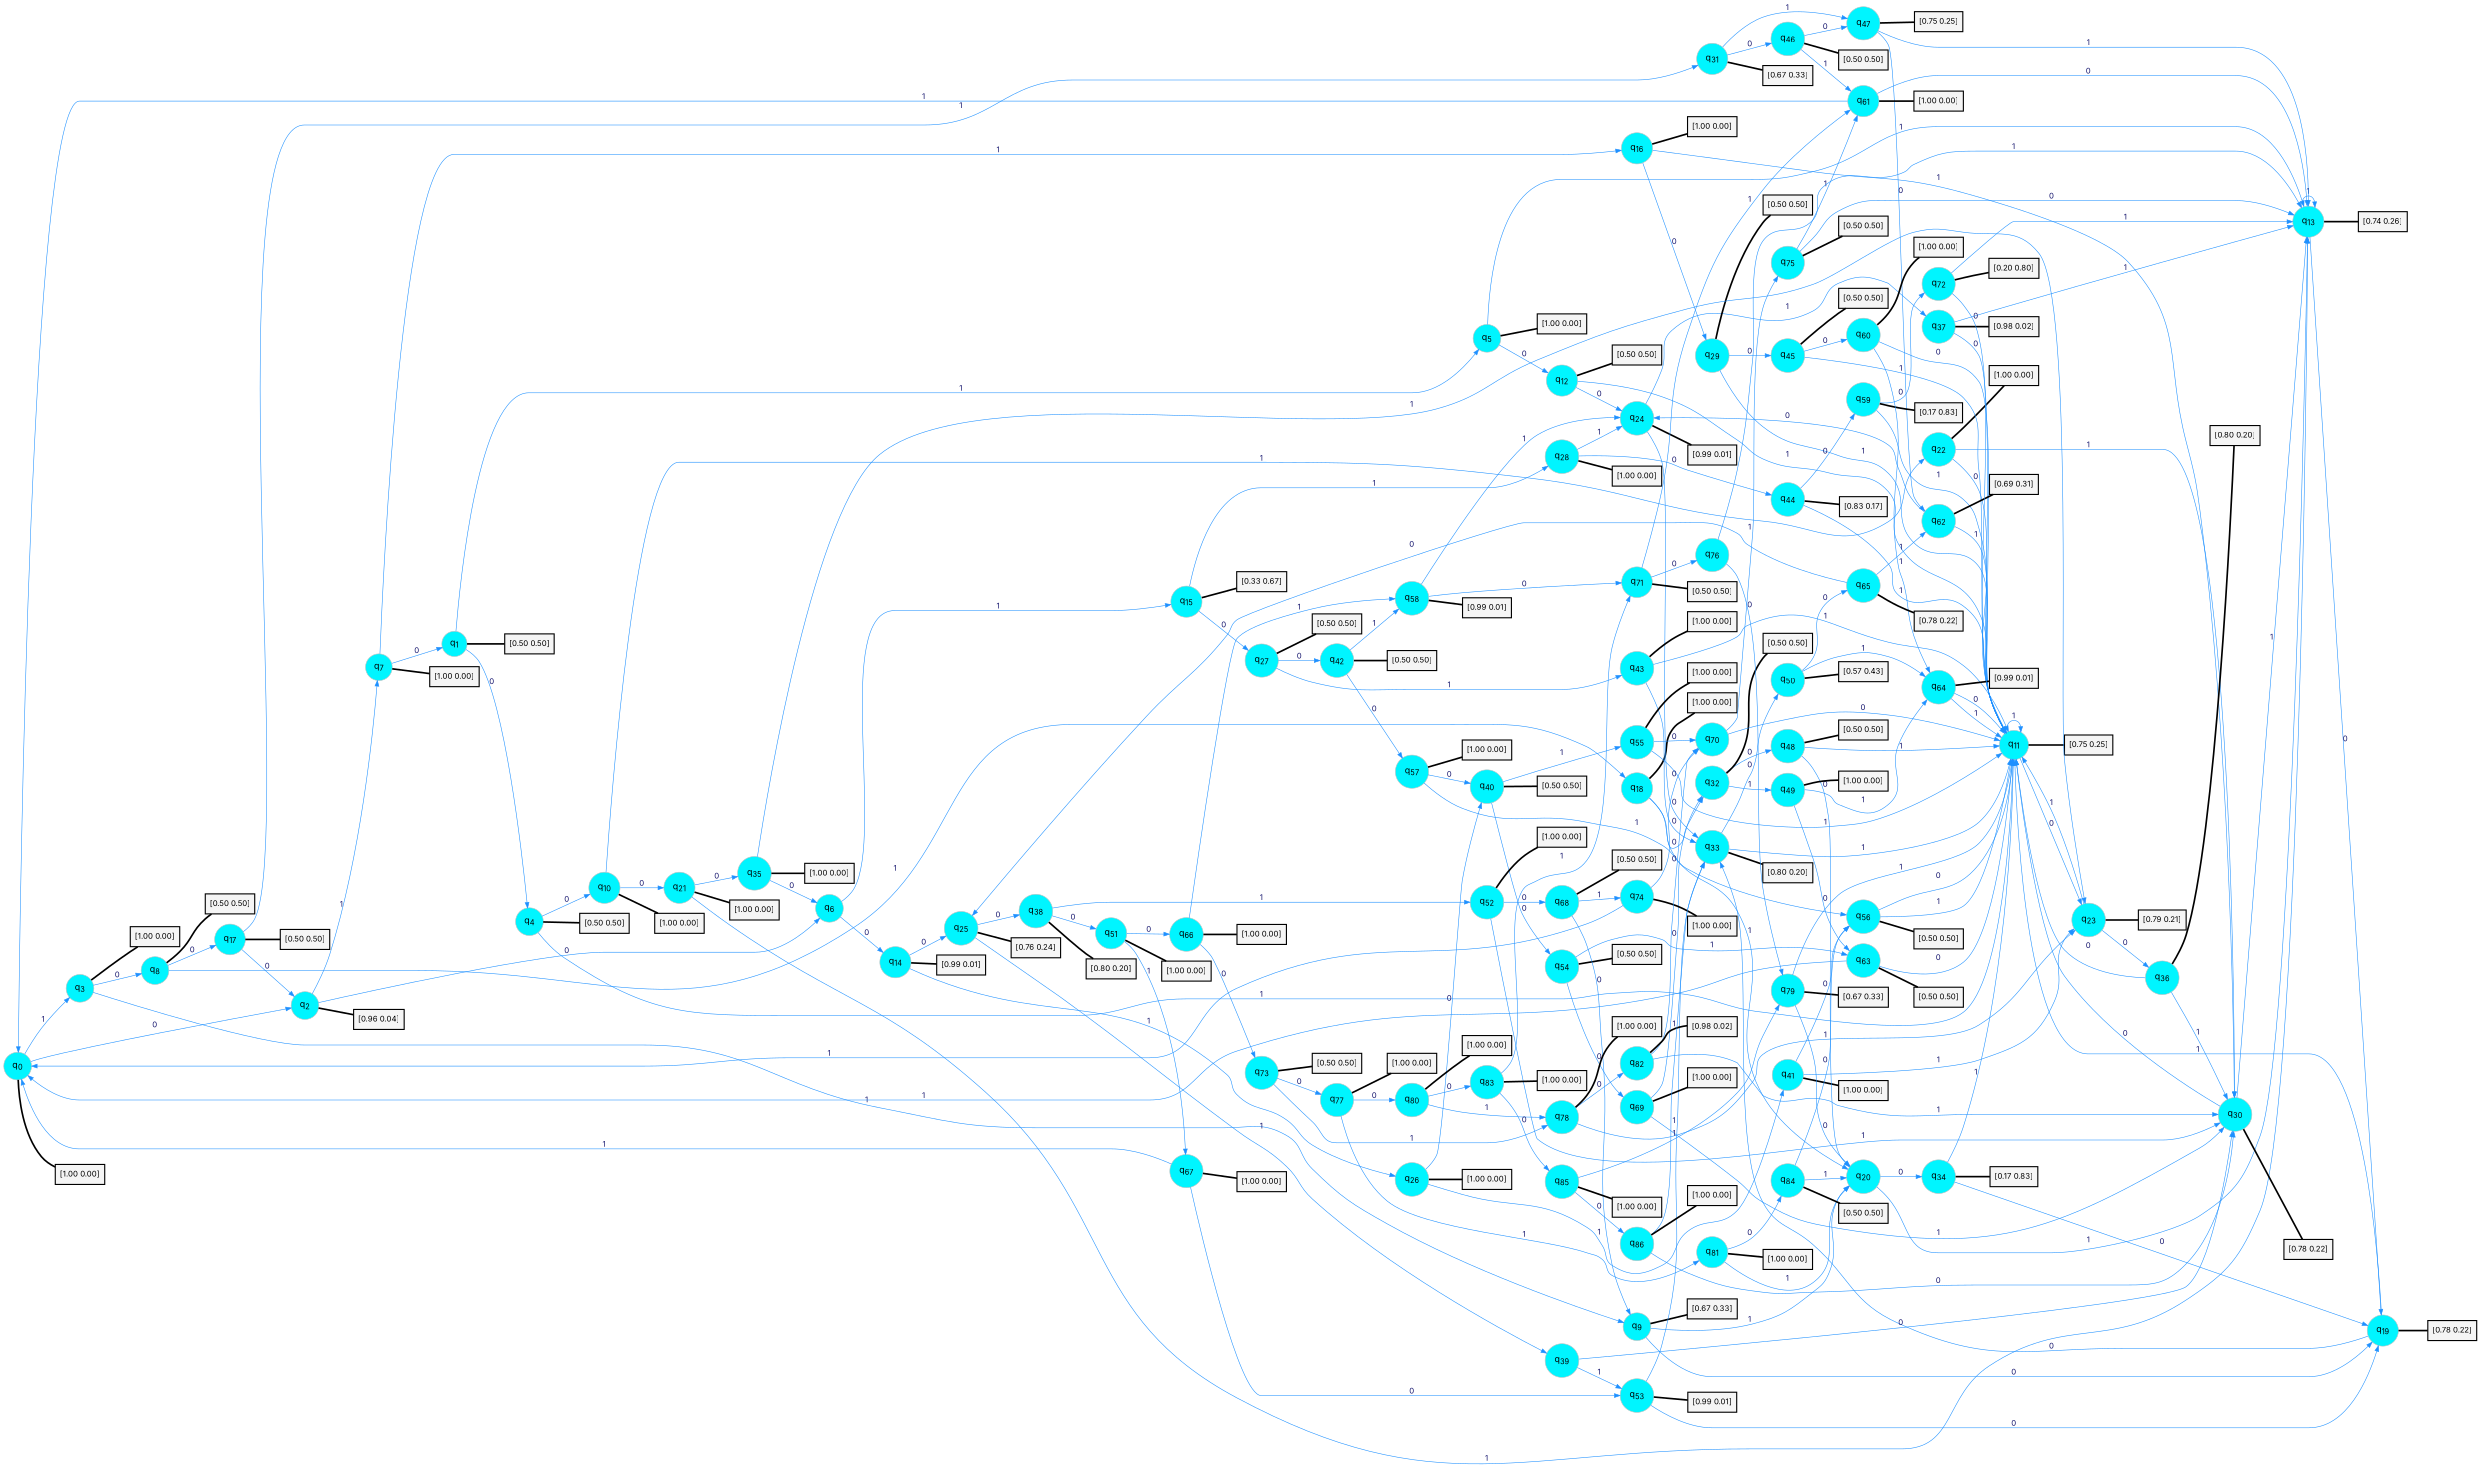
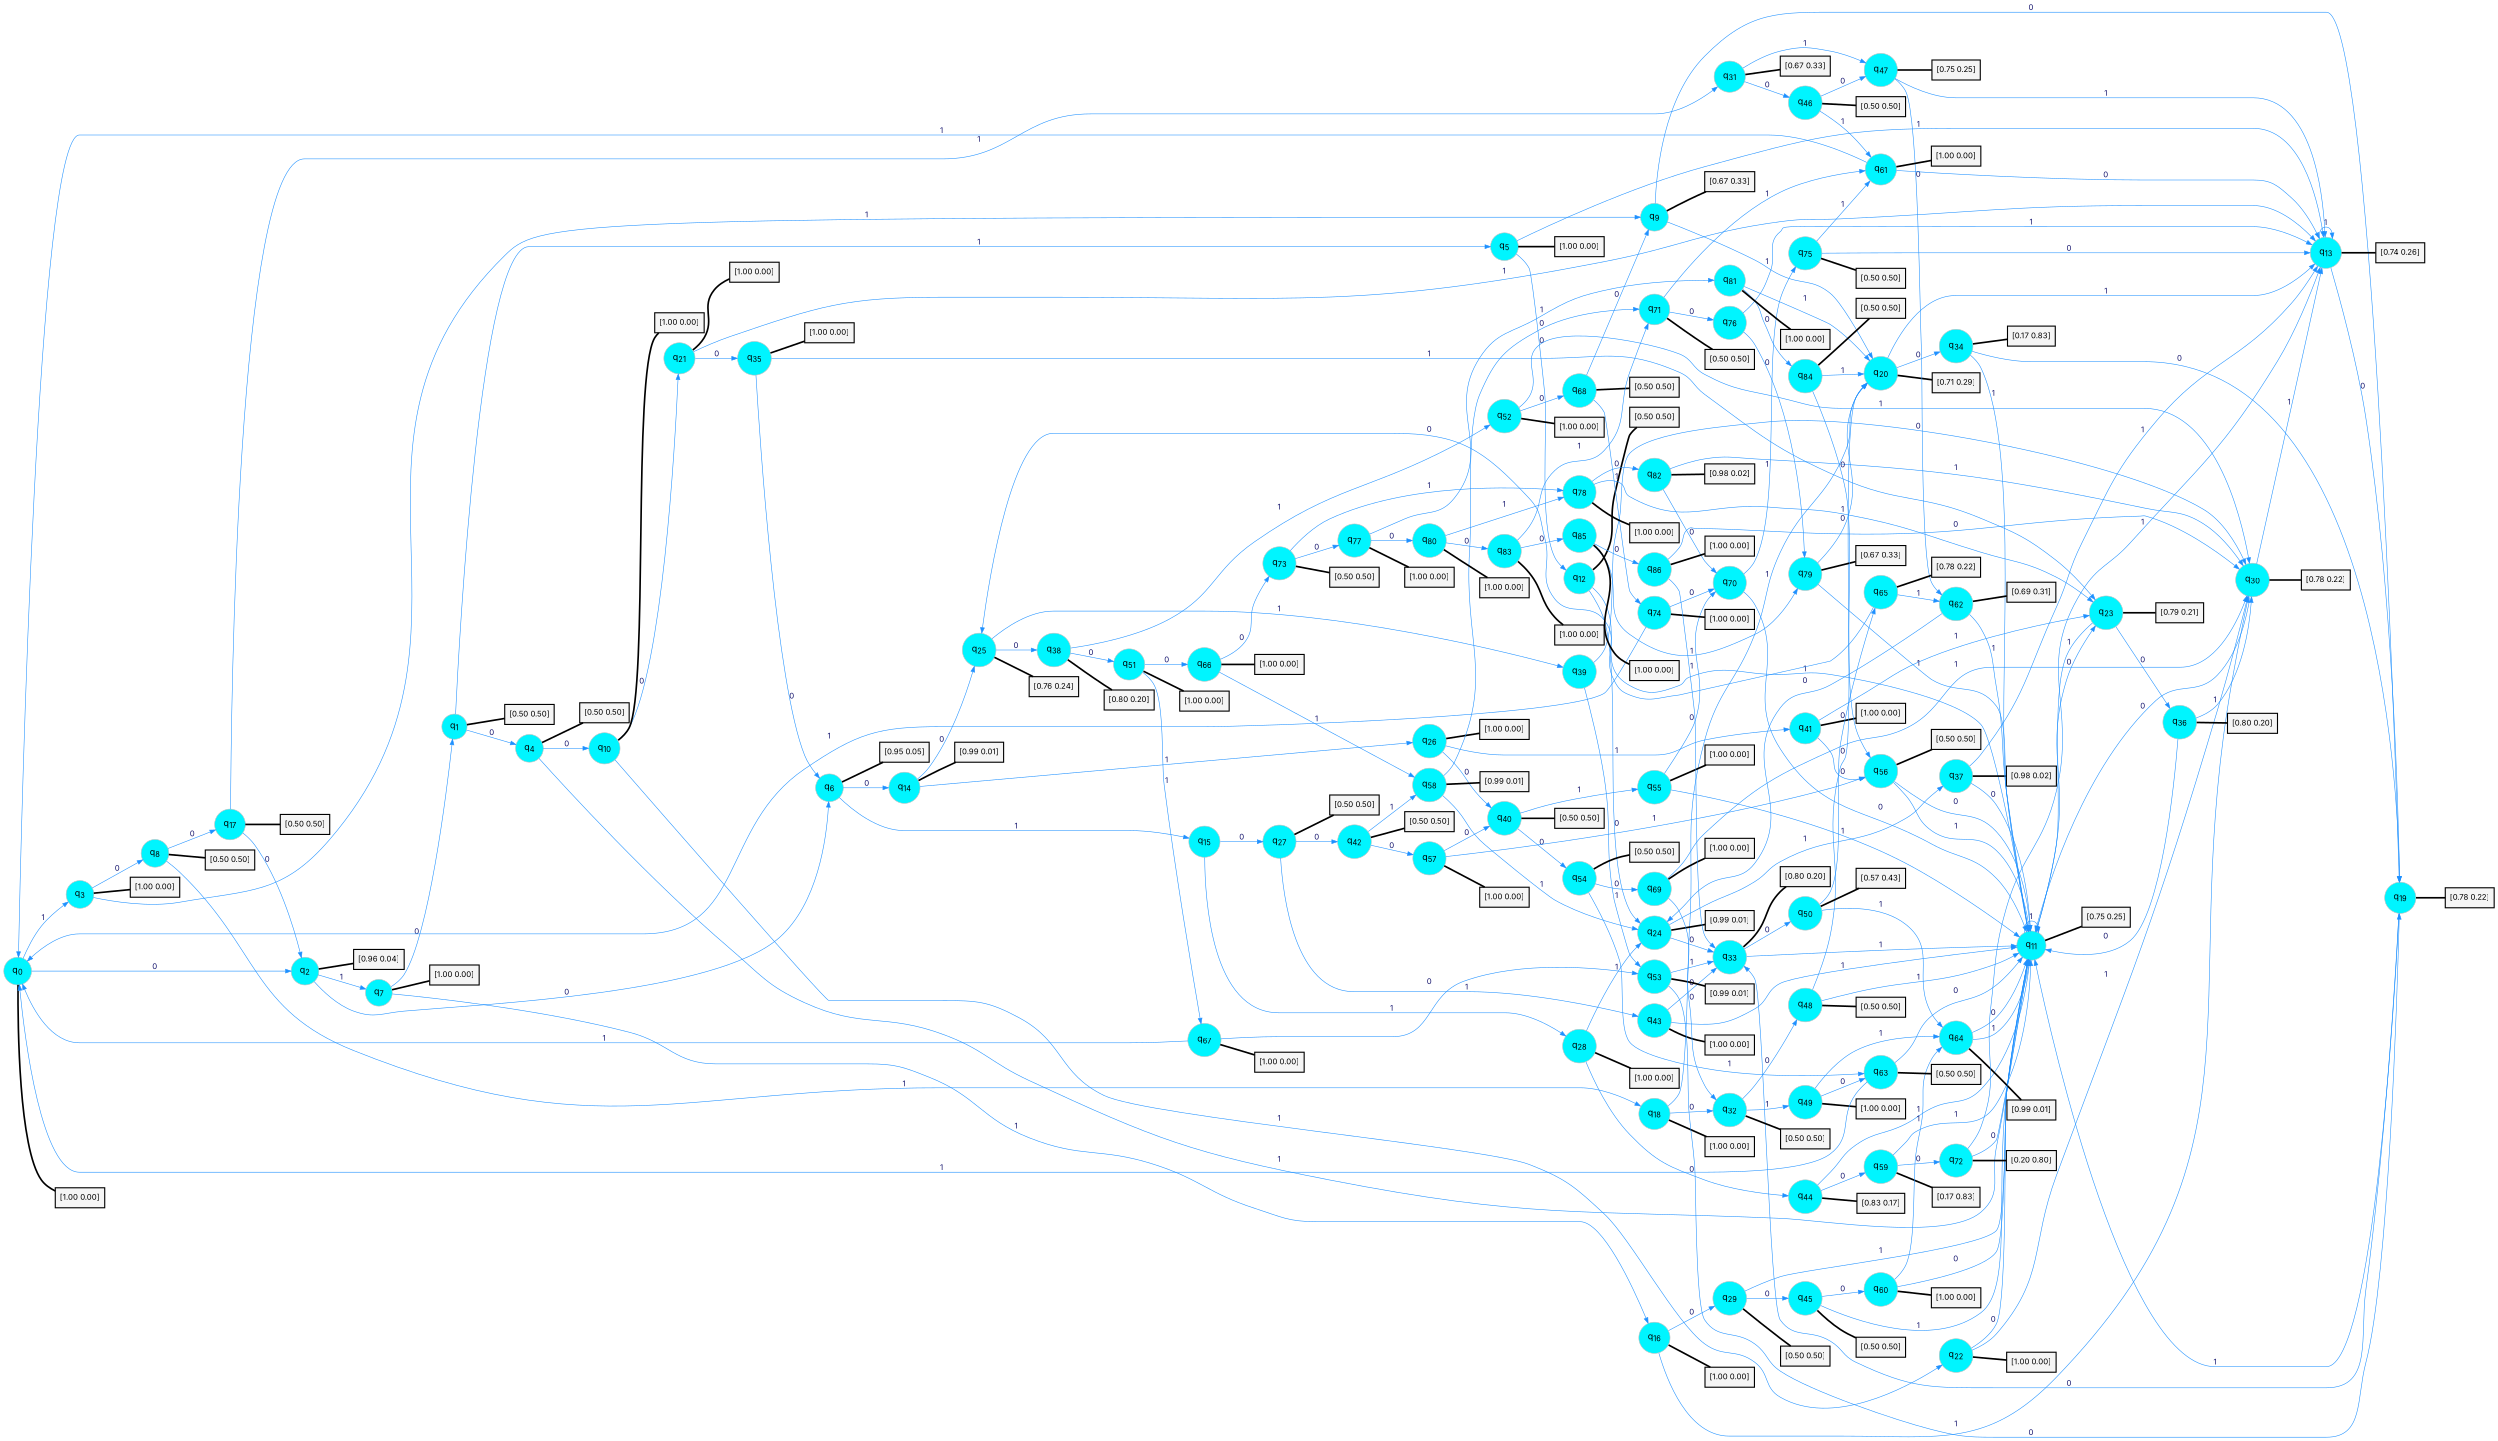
node "[0.71 0.29]": added
node "[0.33 0.67]": removed
node "[0.95 0.05]": added
